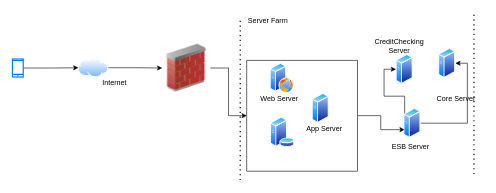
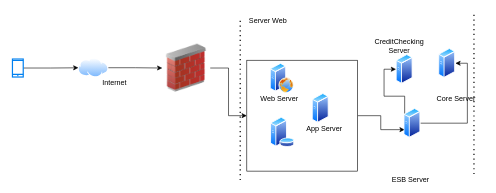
node "Server Farm": label "Server Farm" -> "Server Web"
node "ESB Server": moved (411, 147) -> (411, 180)
